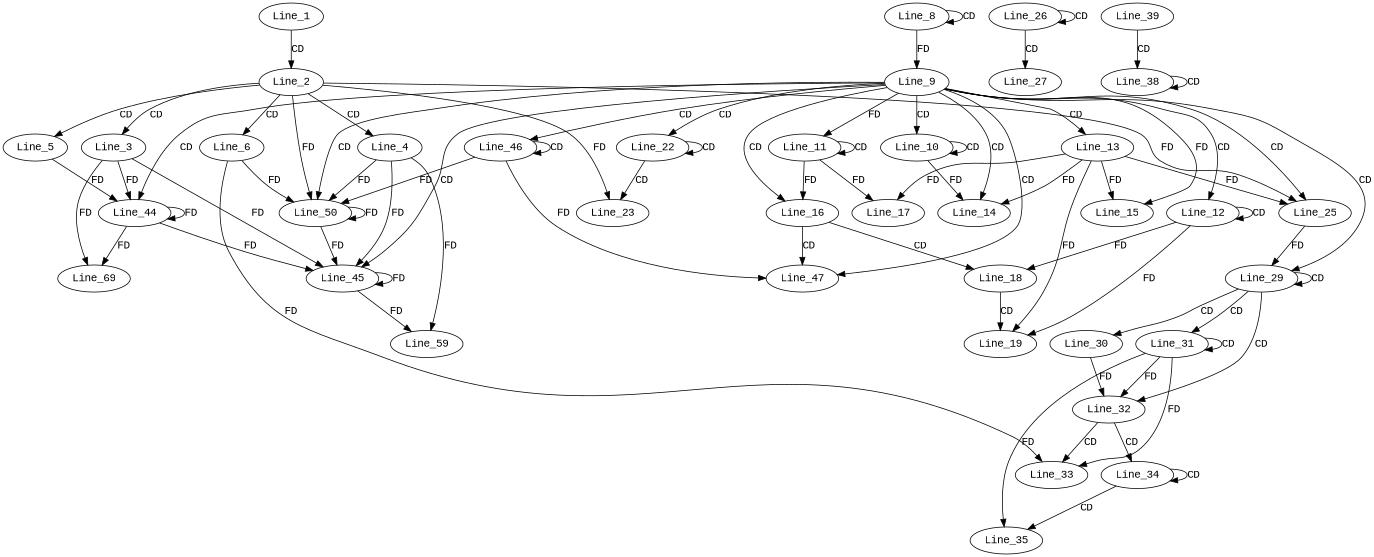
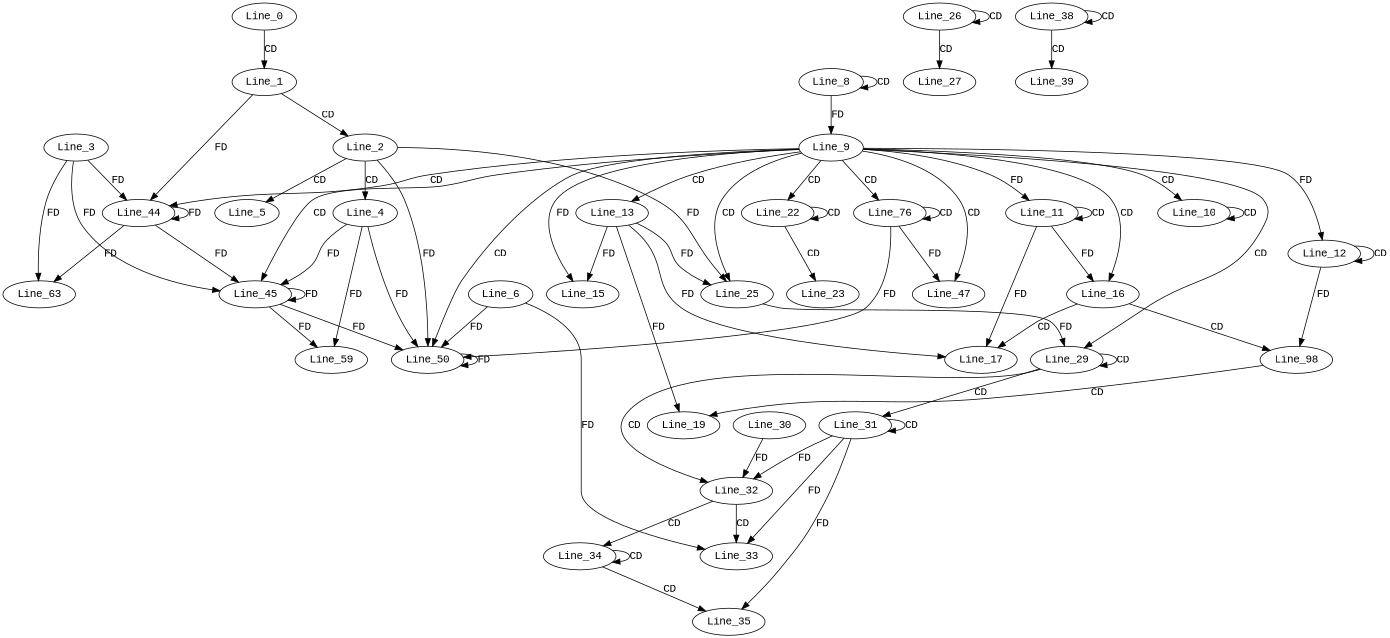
node "Line_0": added
edge "Line_39" -> "Line_38": reversed
edge "Line_2" -> "Line_3": removed, label "CD"
edge "Line_2" -> "Line_23": removed, label "FD"
edge "Line_2" -> "Line_6": removed, label "CD"
node "Line_46": label "Line_46" -> "Line_76"
edge "Line_9" -> "Line_12": label "CD" -> "FD"
edge "Line_5" -> "Line_44": now "Line_1" -> "Line_44"
node "Line_14": removed
edge "Line_50" -> "Line_45": reversed
edge "Line_16" -> "Line_47": now "Line_16" -> "Line_17"
node "Line_69": label "Line_69" -> "Line_63"
node "Line_18": label "Line_18" -> "Line_98"
edge "Line_12" -> "Line_19": removed, label "FD"
edge "Line_29" -> "Line_30": removed, label "CD"
